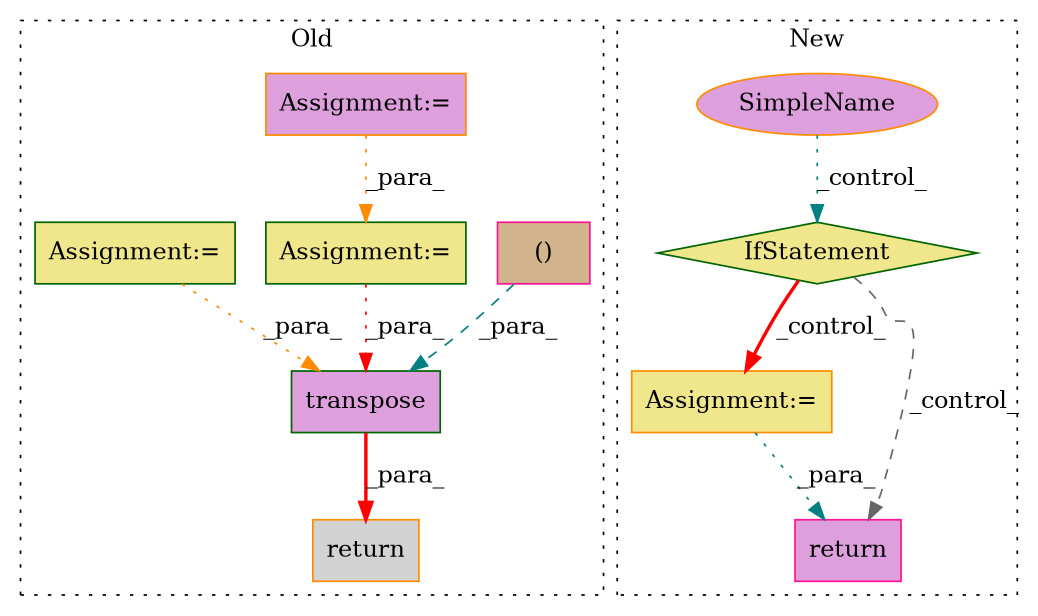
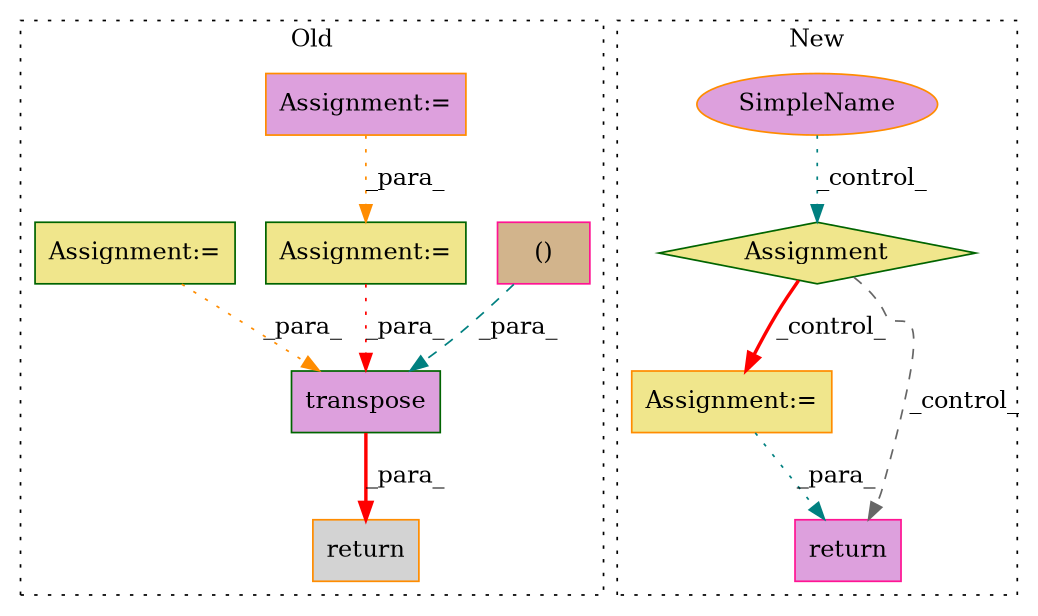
node "IfStatement": label "IfStatement" -> "Assignment"
